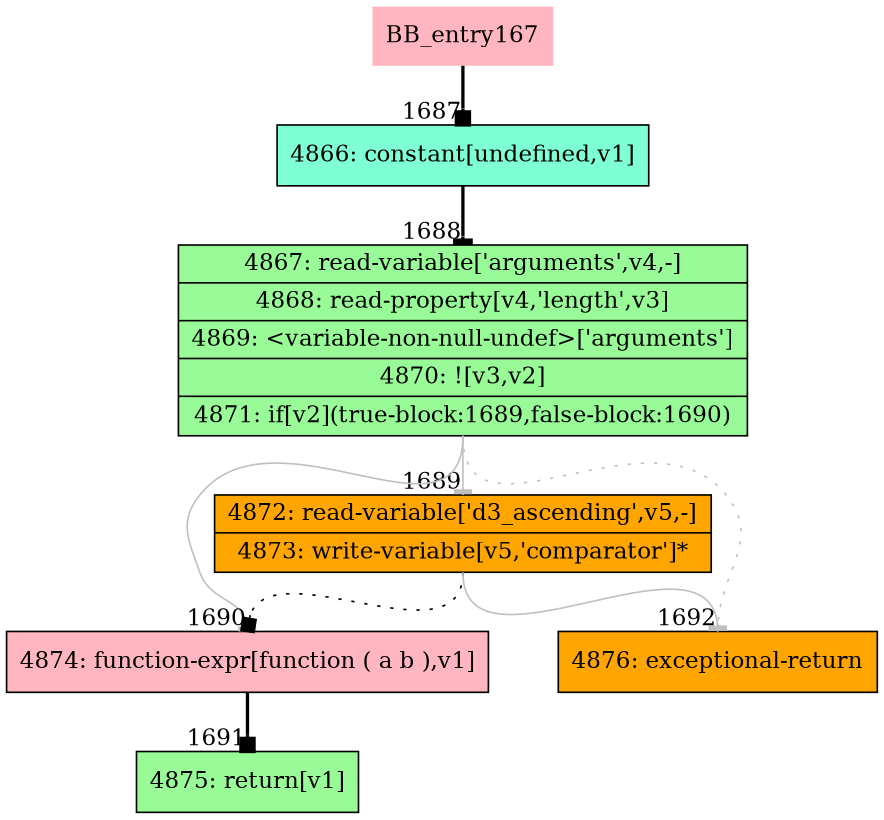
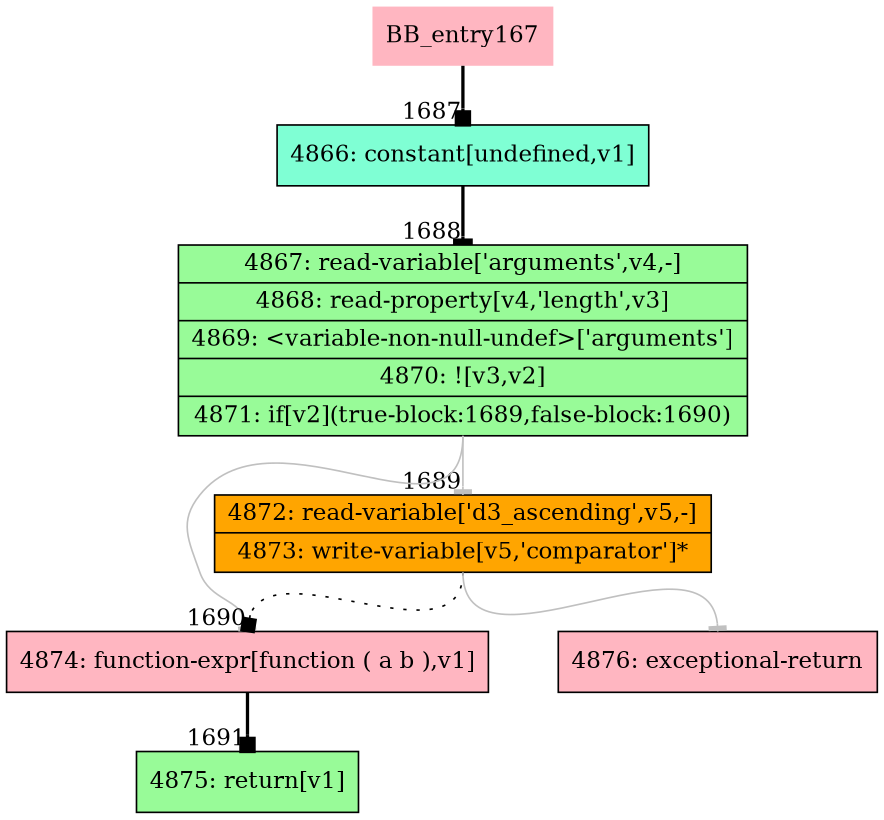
edge "4867: read-variable['arguments',v4,-]" -> "4876: exceptional-return": removed
node "4876: exceptional-return": fillcolor orange -> lightpink
